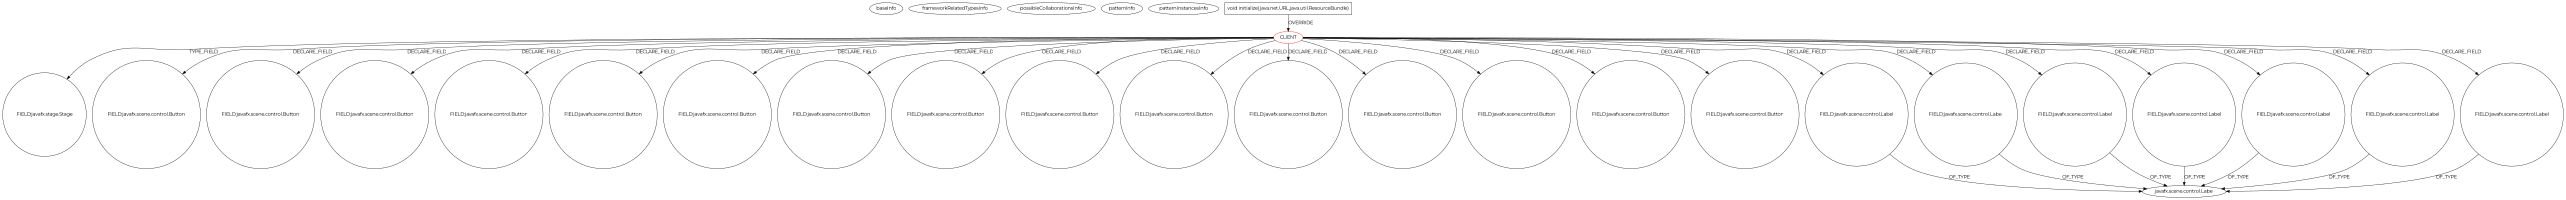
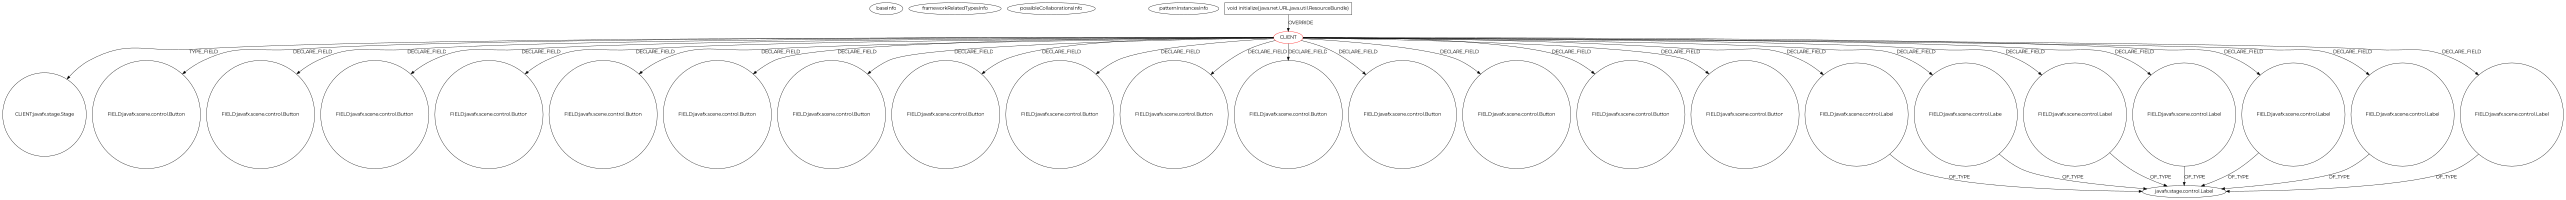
node "patternInfo": removed
node "FIELD:javafx.stage.Stage": label "FIELD:javafx.stage.Stage" -> "CLIENT:javafx.stage.Stage"
node "javafx.scene.control.Label": label "javafx.scene.control.Label" -> "javafx.stage.control.Label"
